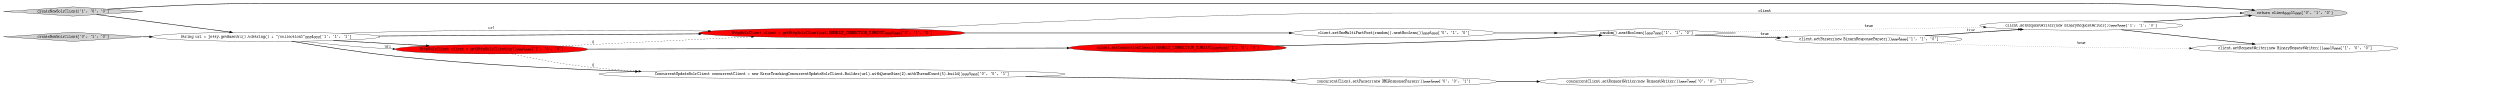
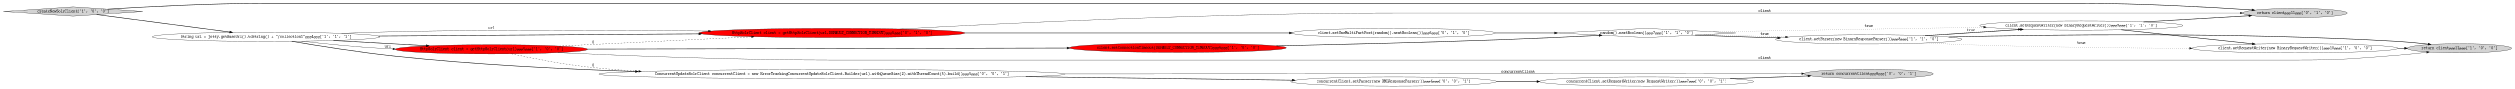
node "createNewSolrClient['0', '1', '0']": removed
node "return client@@@12@@@['1', '0', '0']": added
node "return concurrentClient@@@8@@@['0', '0', '1']": added
